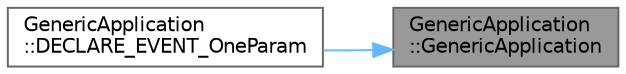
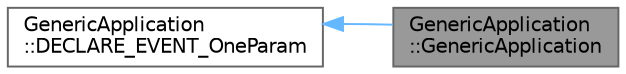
edge "GenericApplication ::DECLARE_EVENT_OneParam" -> "GenericApplication ::GenericApplication": reversed
